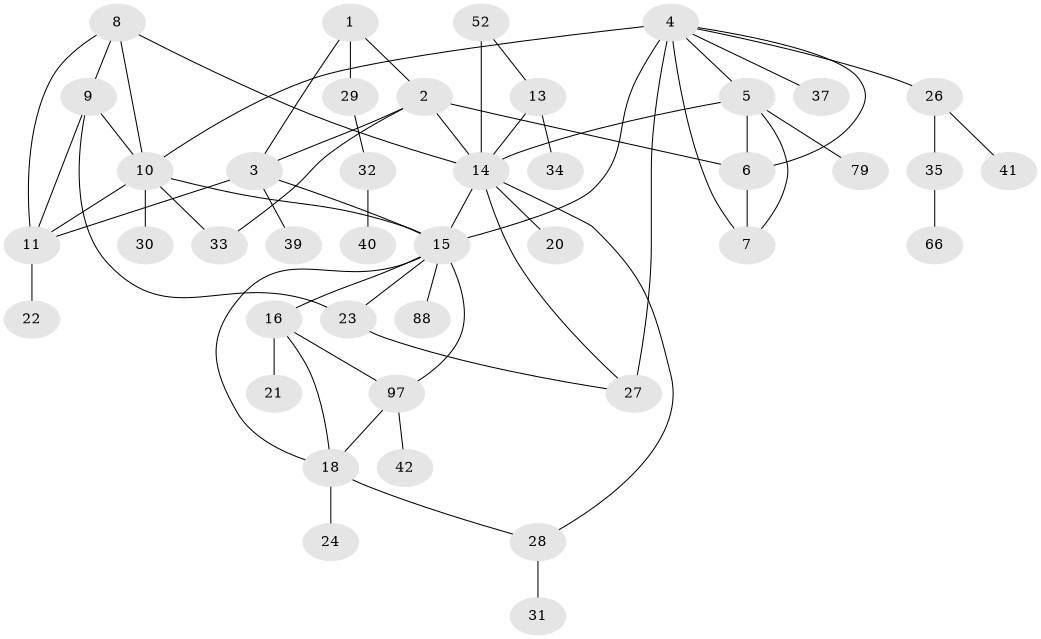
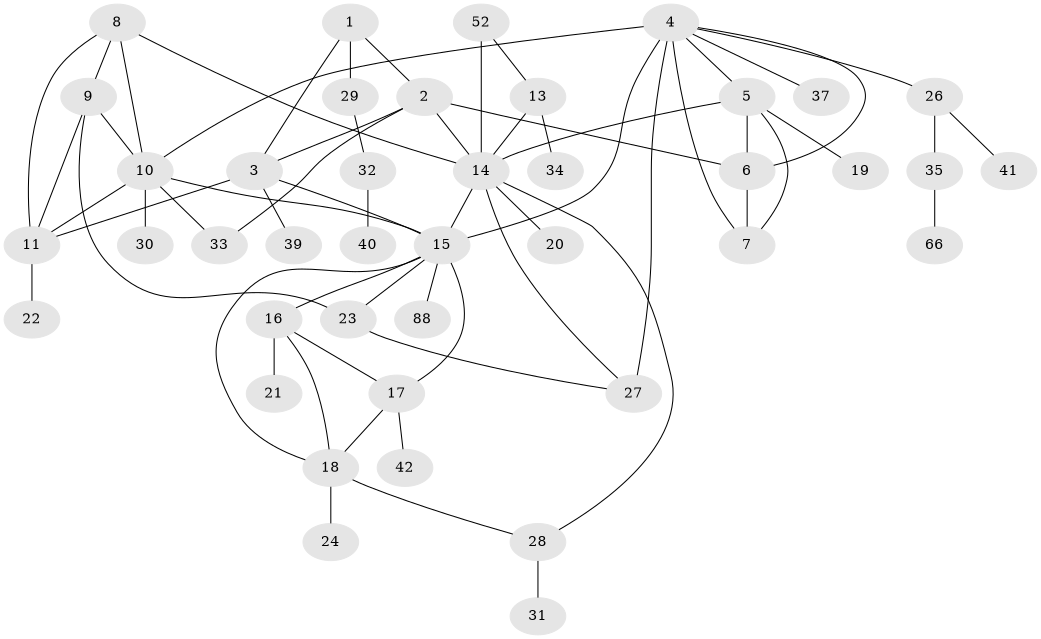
node "79": label "79" -> "19"
node "97": label "97" -> "17"
